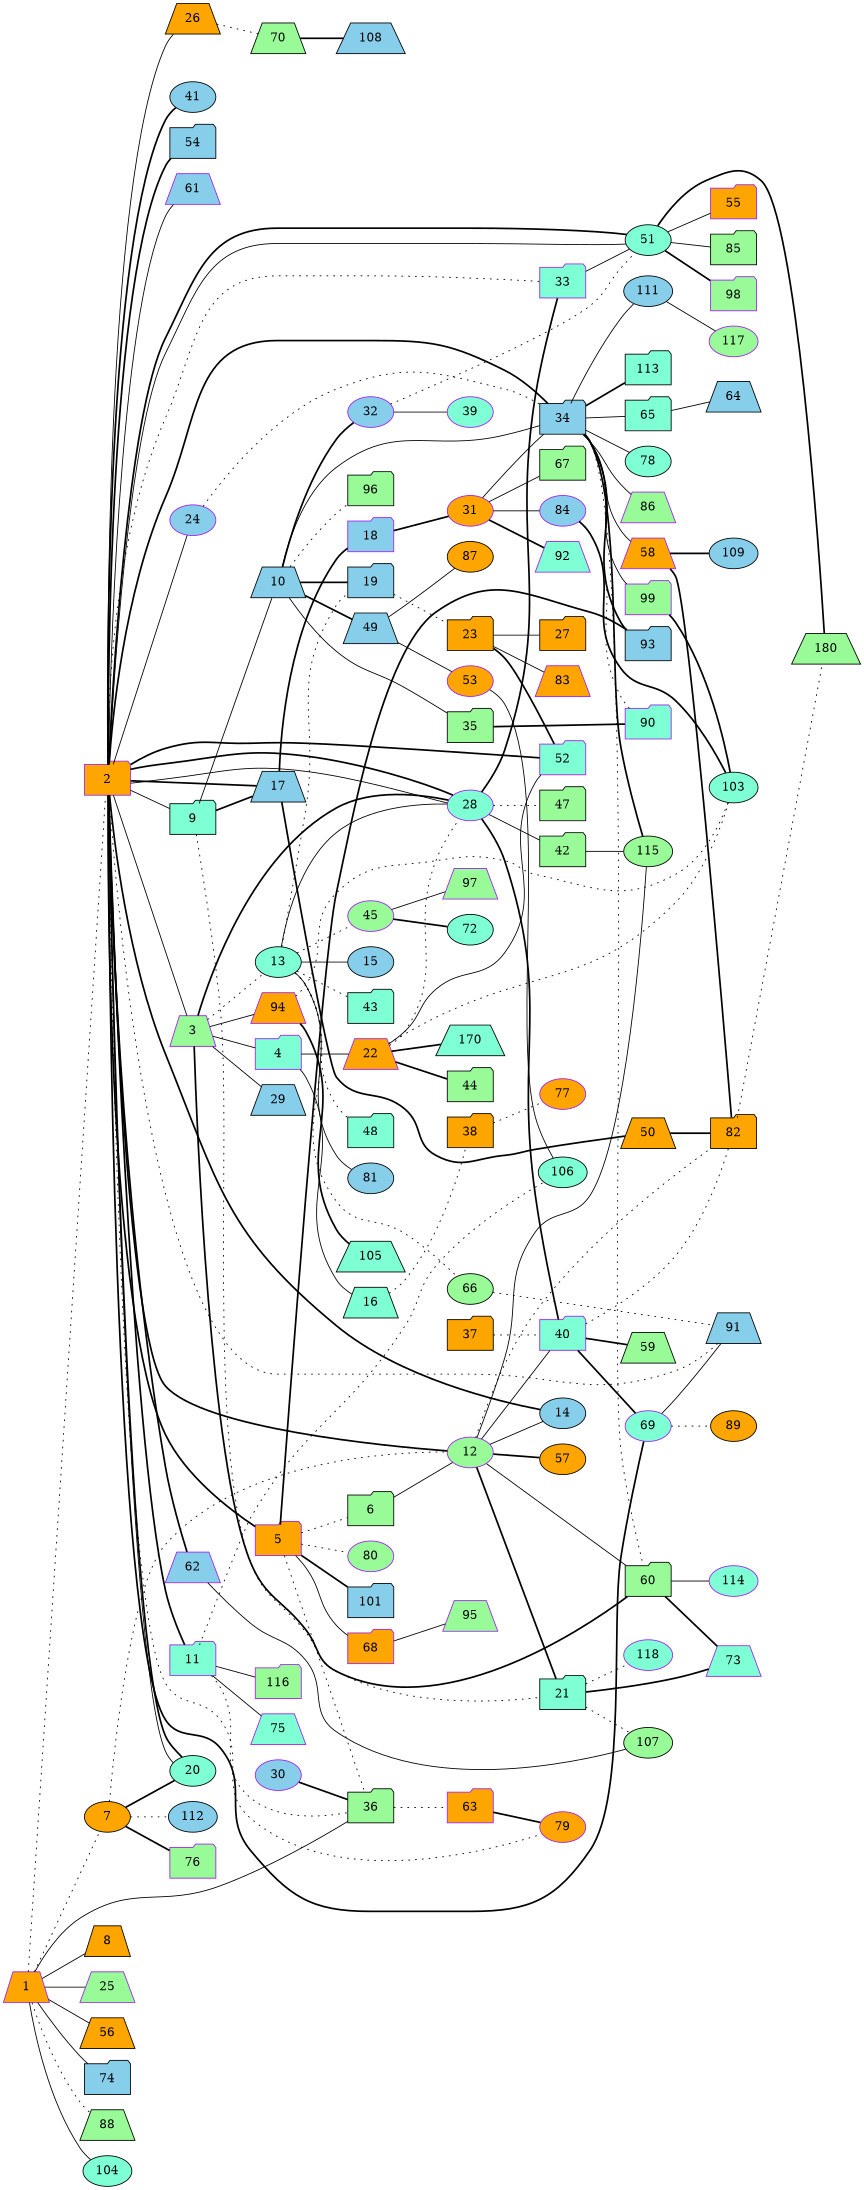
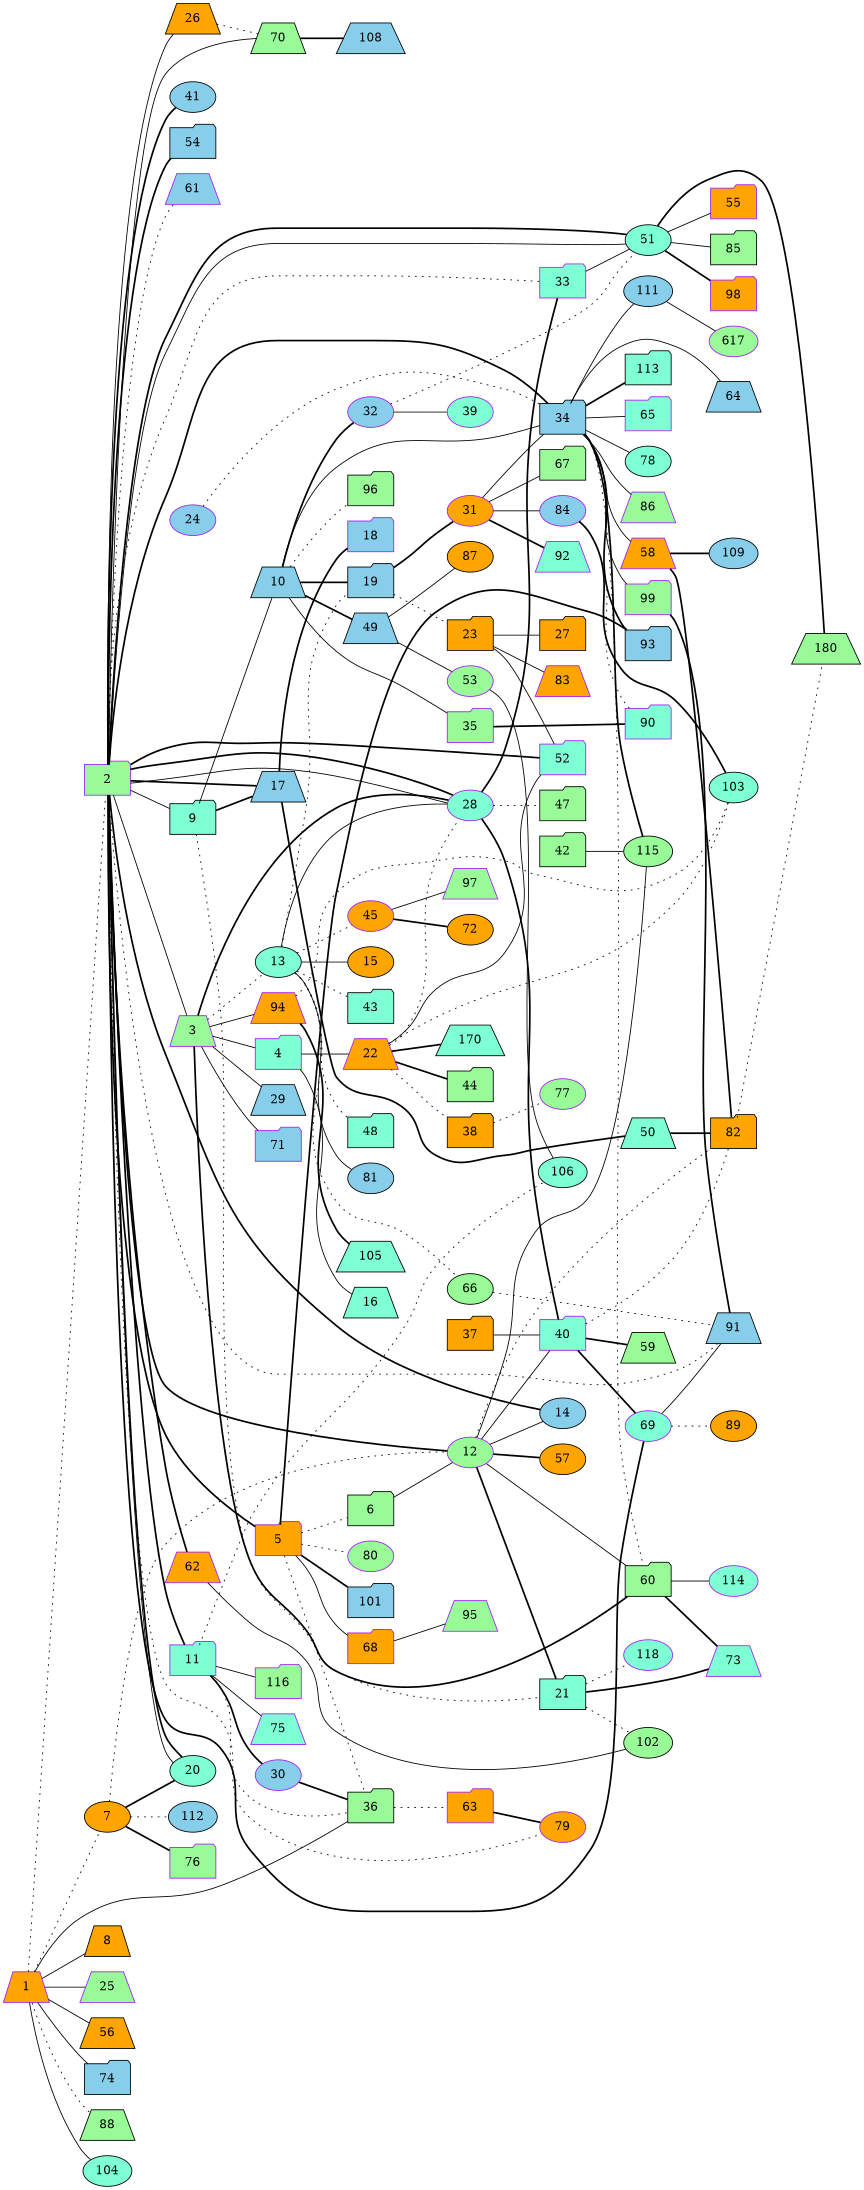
node "98": fillcolor palegreen -> orange
node "117": label "117" -> "617"
edge "64" -- "65": now "64" -- "34"
node "65": color black -> purple
edge "61" -- "2": style solid -> dotted
edge "31" -- "18": now "31" -- "19"
edge "24" -- "2": now "70" -- "2"
node "53": fillcolor orange -> palegreen
edge "99" -- "103": now "99" -- "91"
edge "23" -- "52": style bold -> solid
node "35": color black -> purple
node "2": fillcolor orange -> palegreen
edge "28" -- "42": removed
node "45": fillcolor palegreen -> orange
node "72": fillcolor aquamarine -> orange
node "15": fillcolor skyblue -> orange
node "77": fillcolor orange -> palegreen
node "50": fillcolor orange -> aquamarine
node "71": added
edge "38" -- "16": now "38" -- "22"
edge "37" -- "40": style dotted -> solid
node "62": fillcolor skyblue -> orange
edge "11" -- "30": added
node "107": label "107" -> "102"
